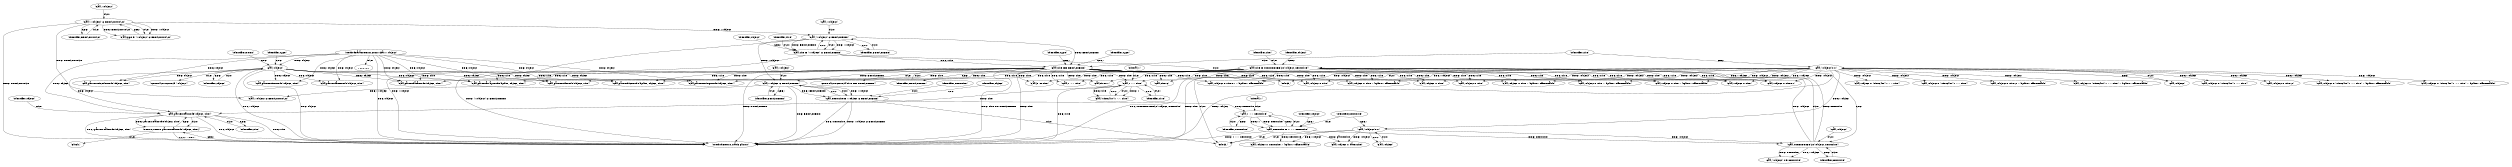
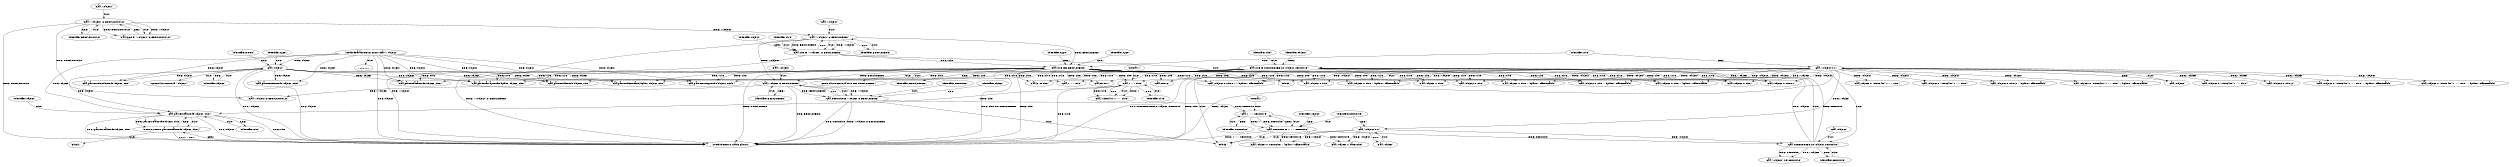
node "(Call,parse_date_node(object, size))": removed
node "(Call,parse_dict_node(bplist, object, size))": label "(Call,parse_dict_node(bplist, object, size))" -> "(Call,parse_dict_static(bplist, object, size))"
node "(Call,parse_string_node(object, size))": label "(Call,parse_string_node(object, size))" -> "(Call,parse_string_node(object, node))"
edge "(Call,next_size = 1 << next_size)" -> "(Call,*object + date_size)": label "DDG: parse_size" -> "DDG: next_size"
